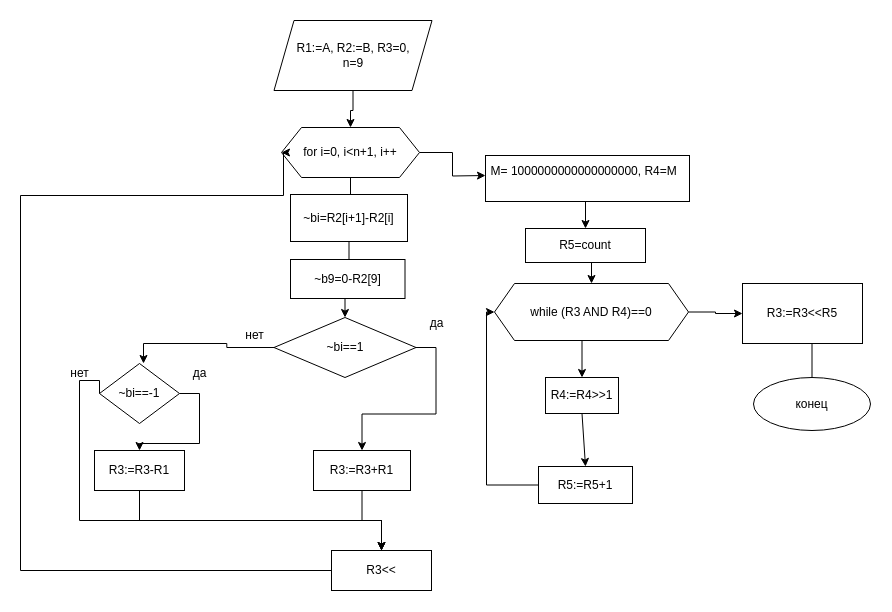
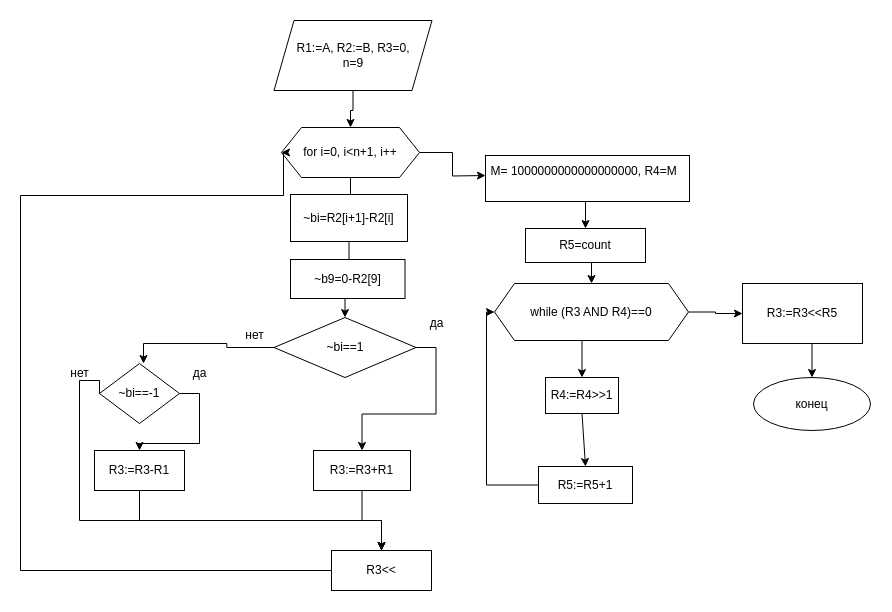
edge "R3:=R3<<R5" -- "конец": arrowhead none -> classic
